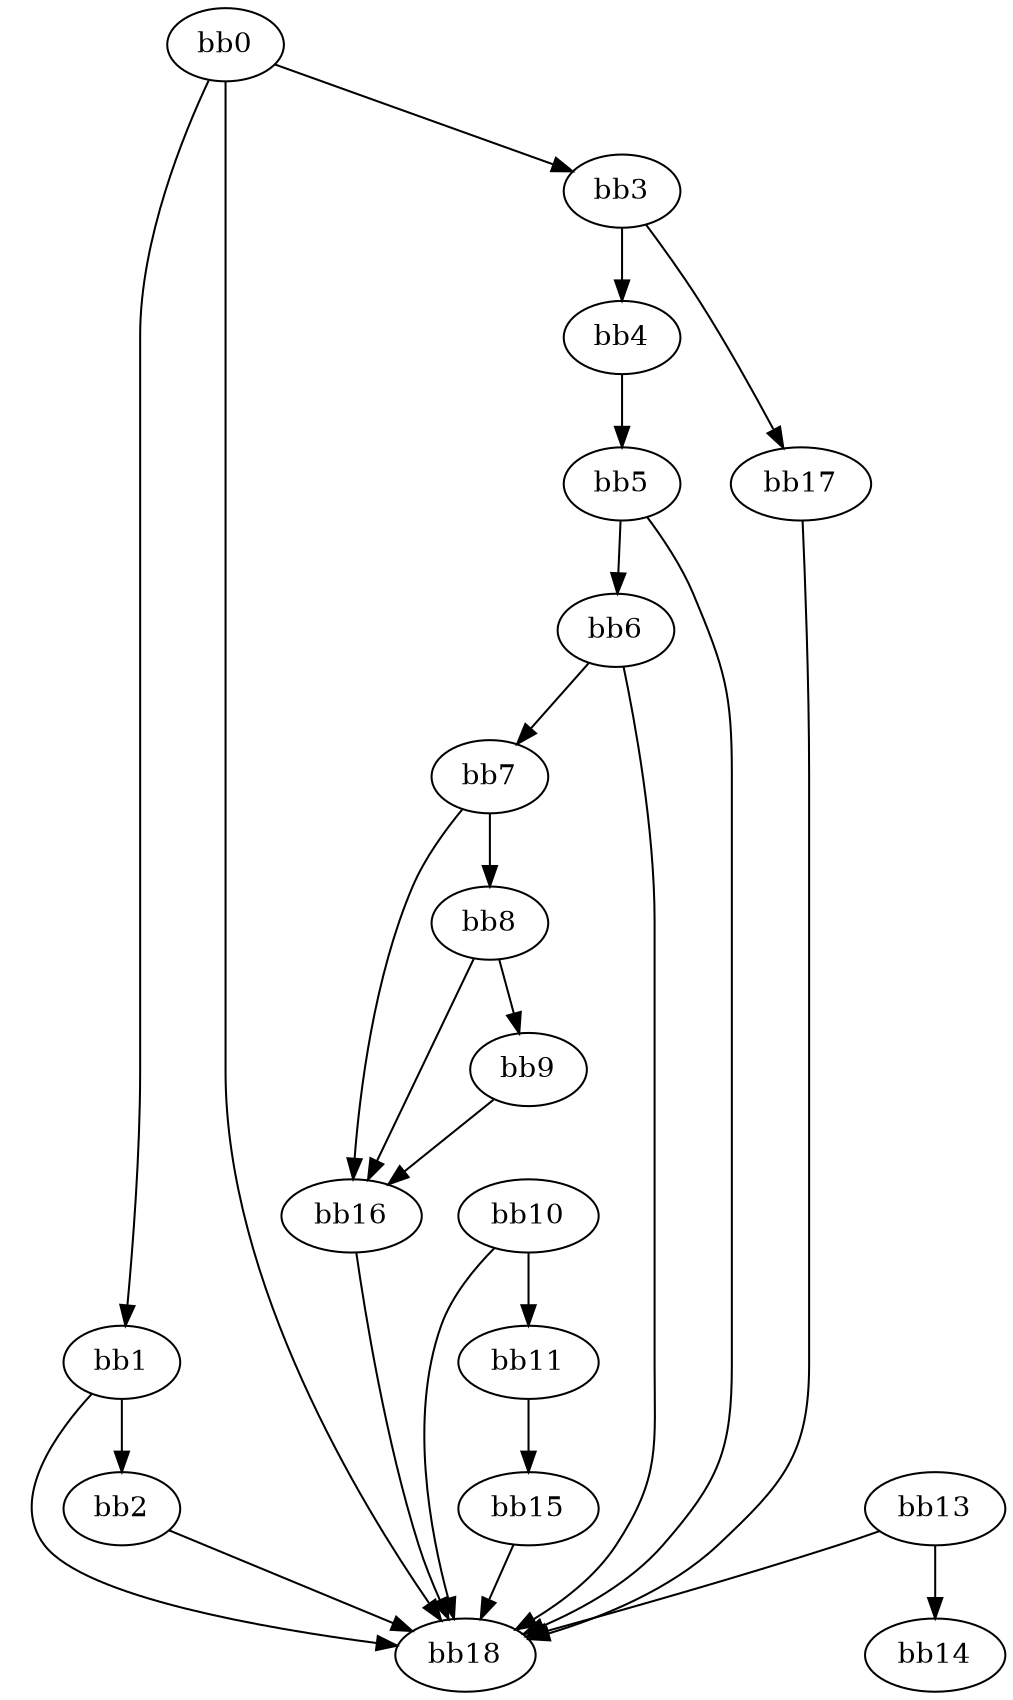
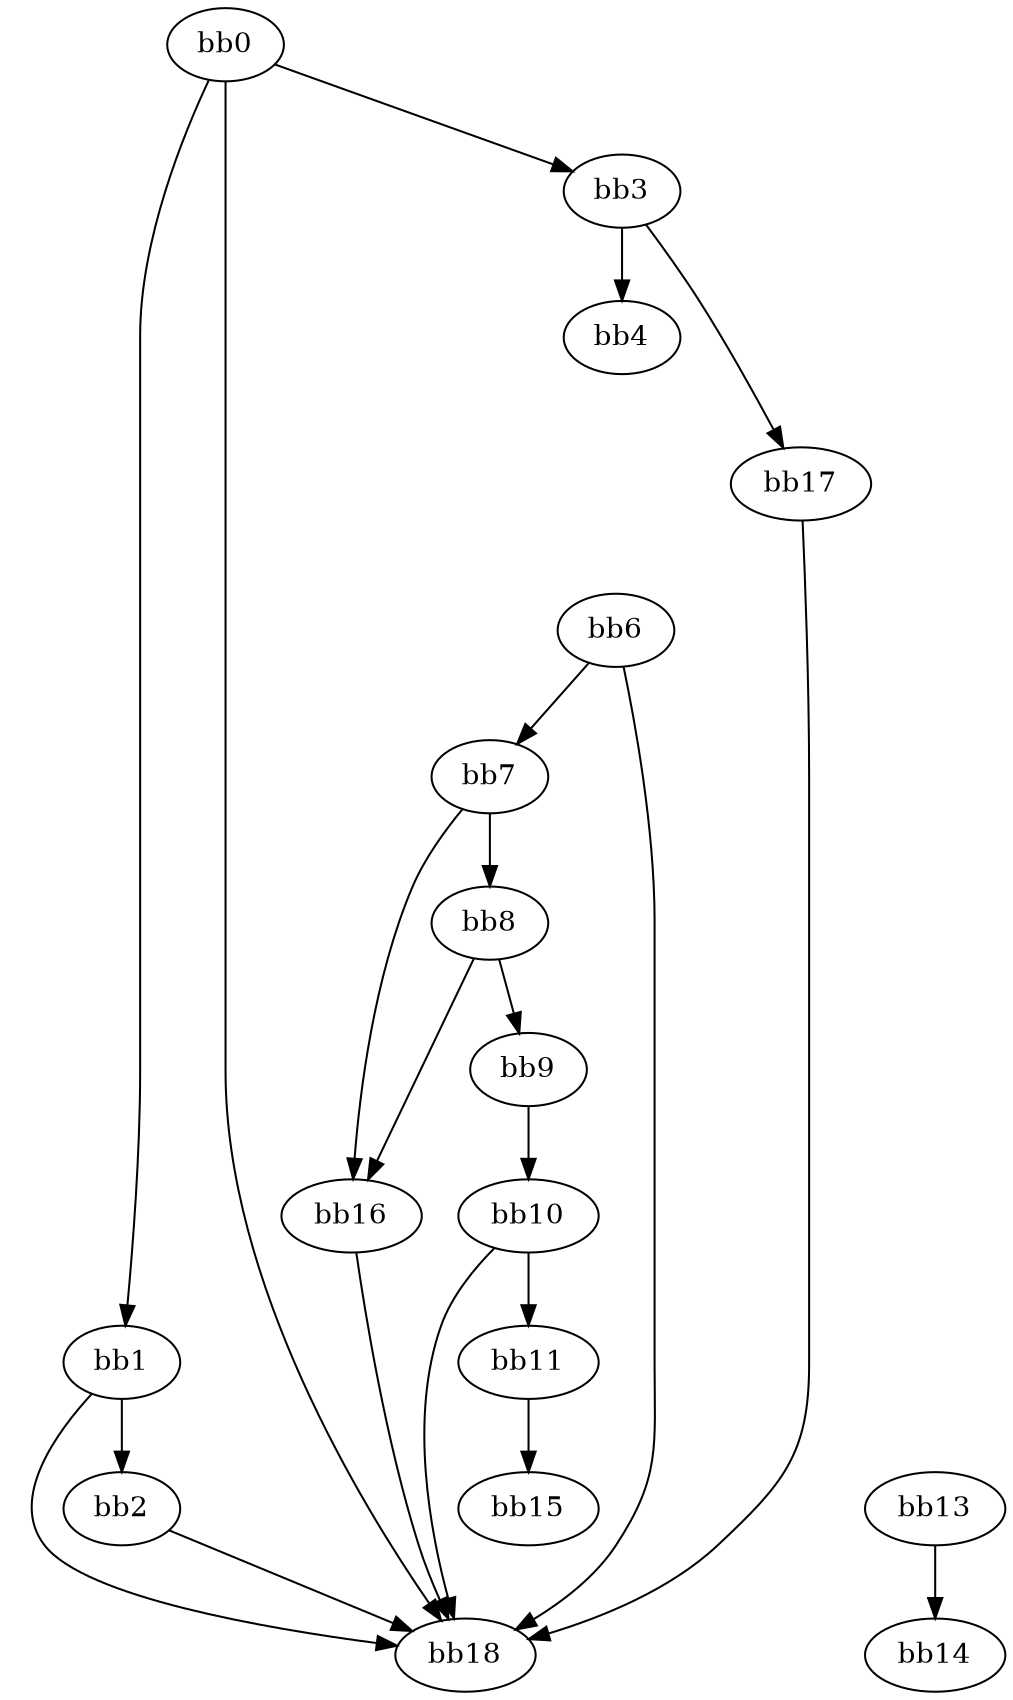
node "bb5": removed
edge "bb9" -> "bb16": now "bb9" -> "bb10"
edge "bb15" -> "bb18": removed
edge "bb13" -> "bb18": removed
